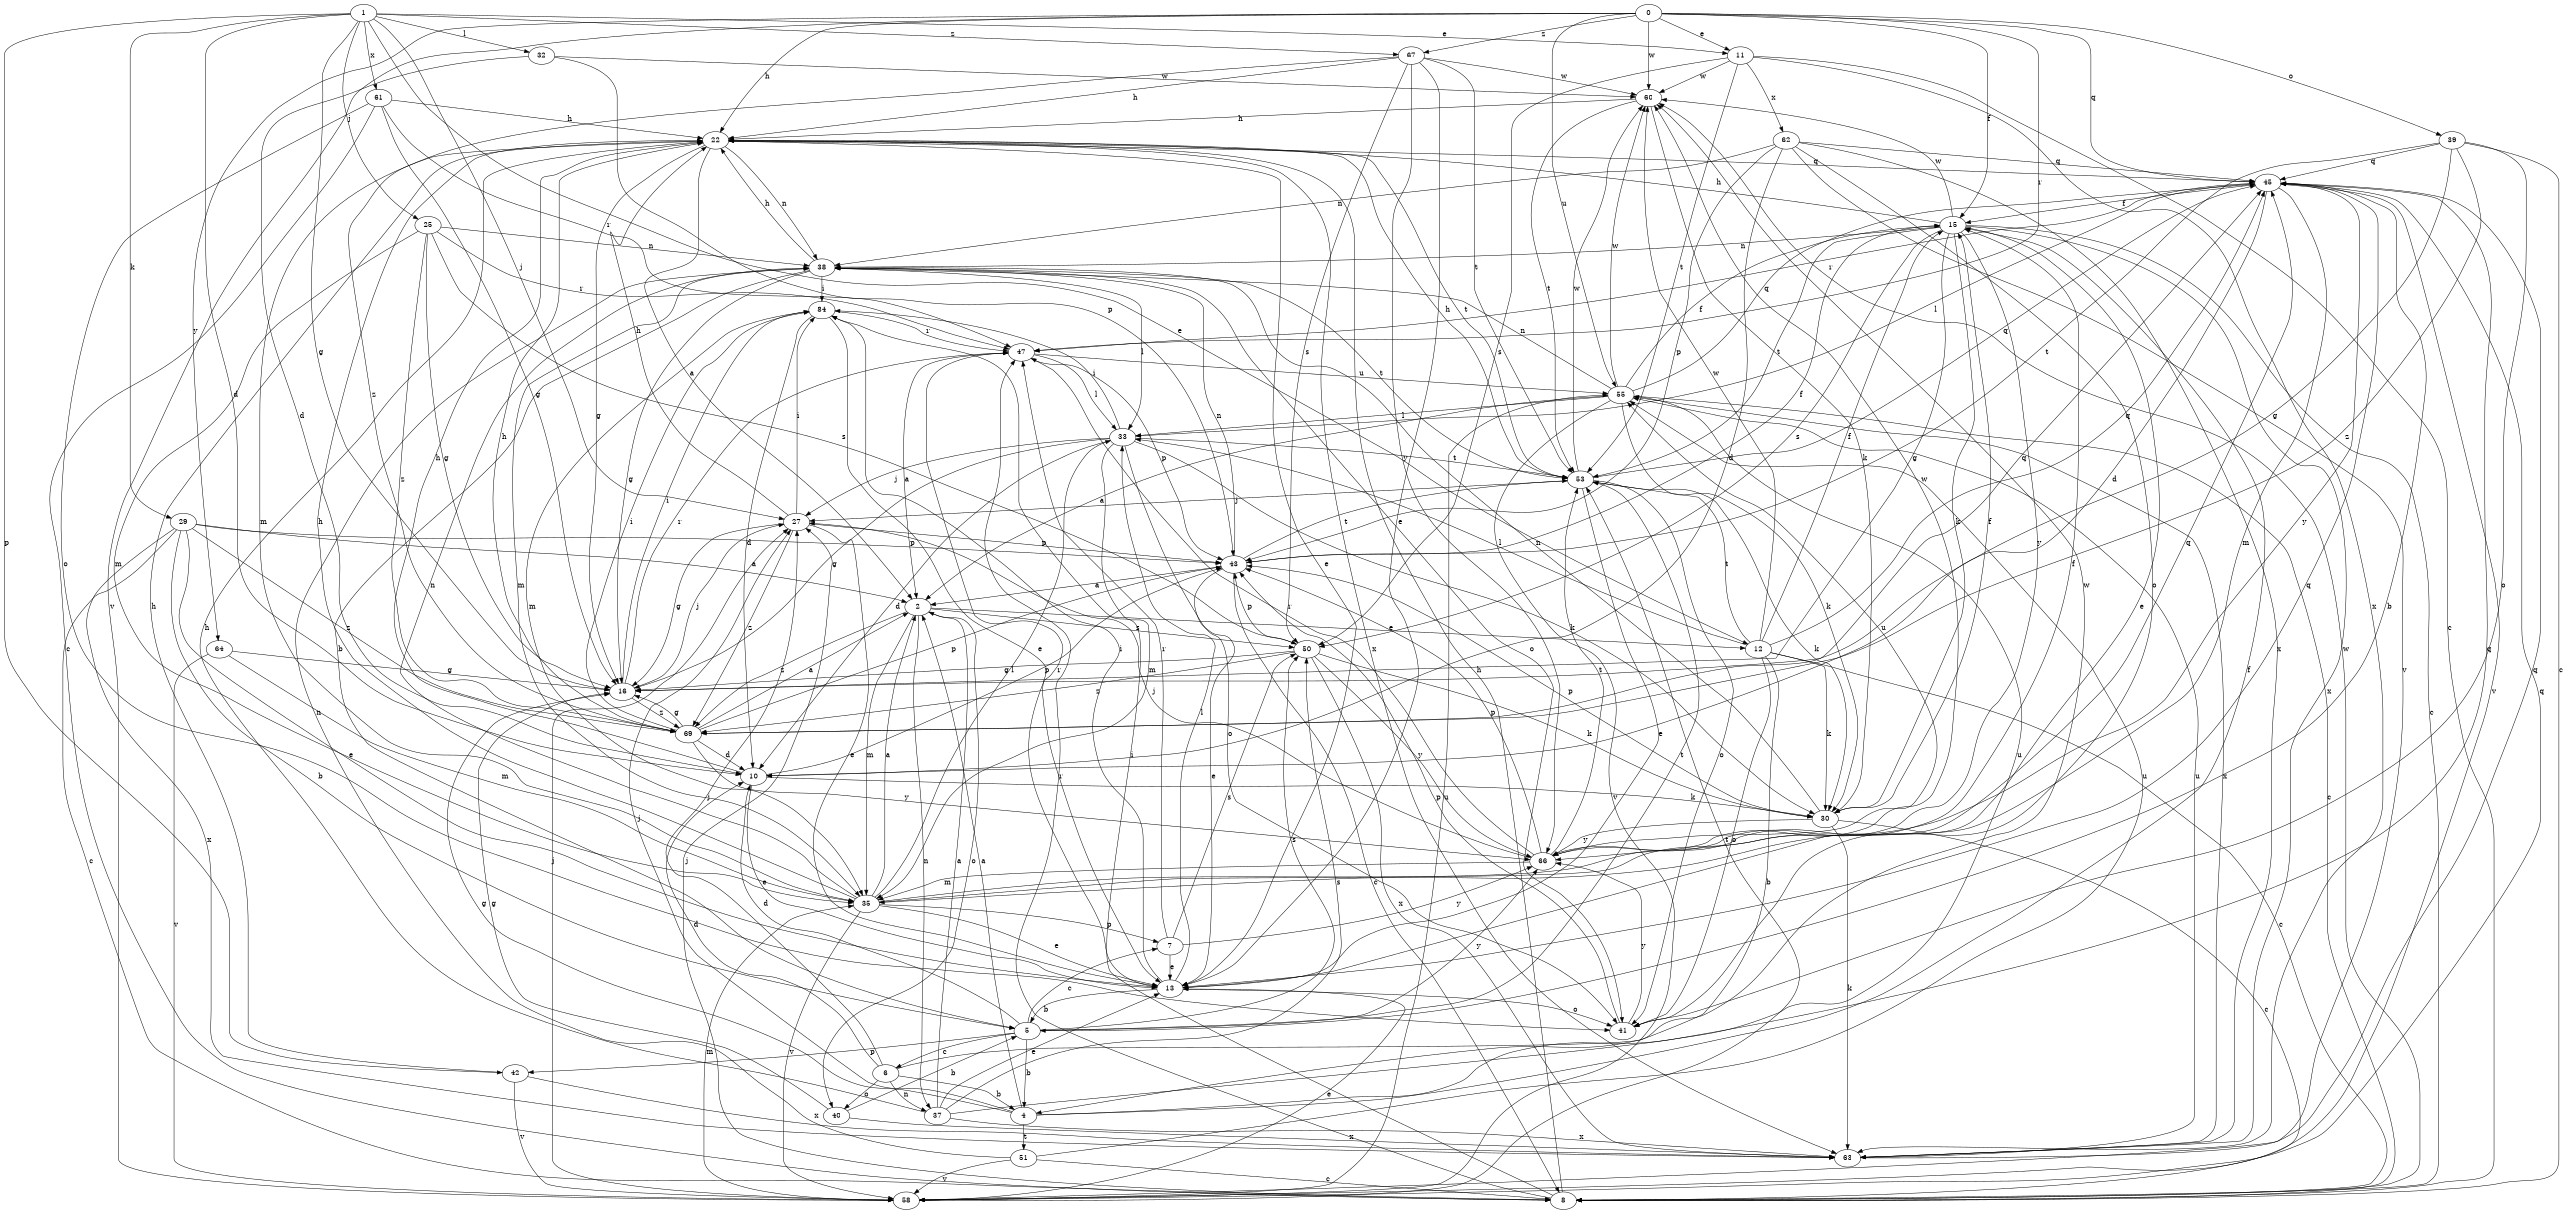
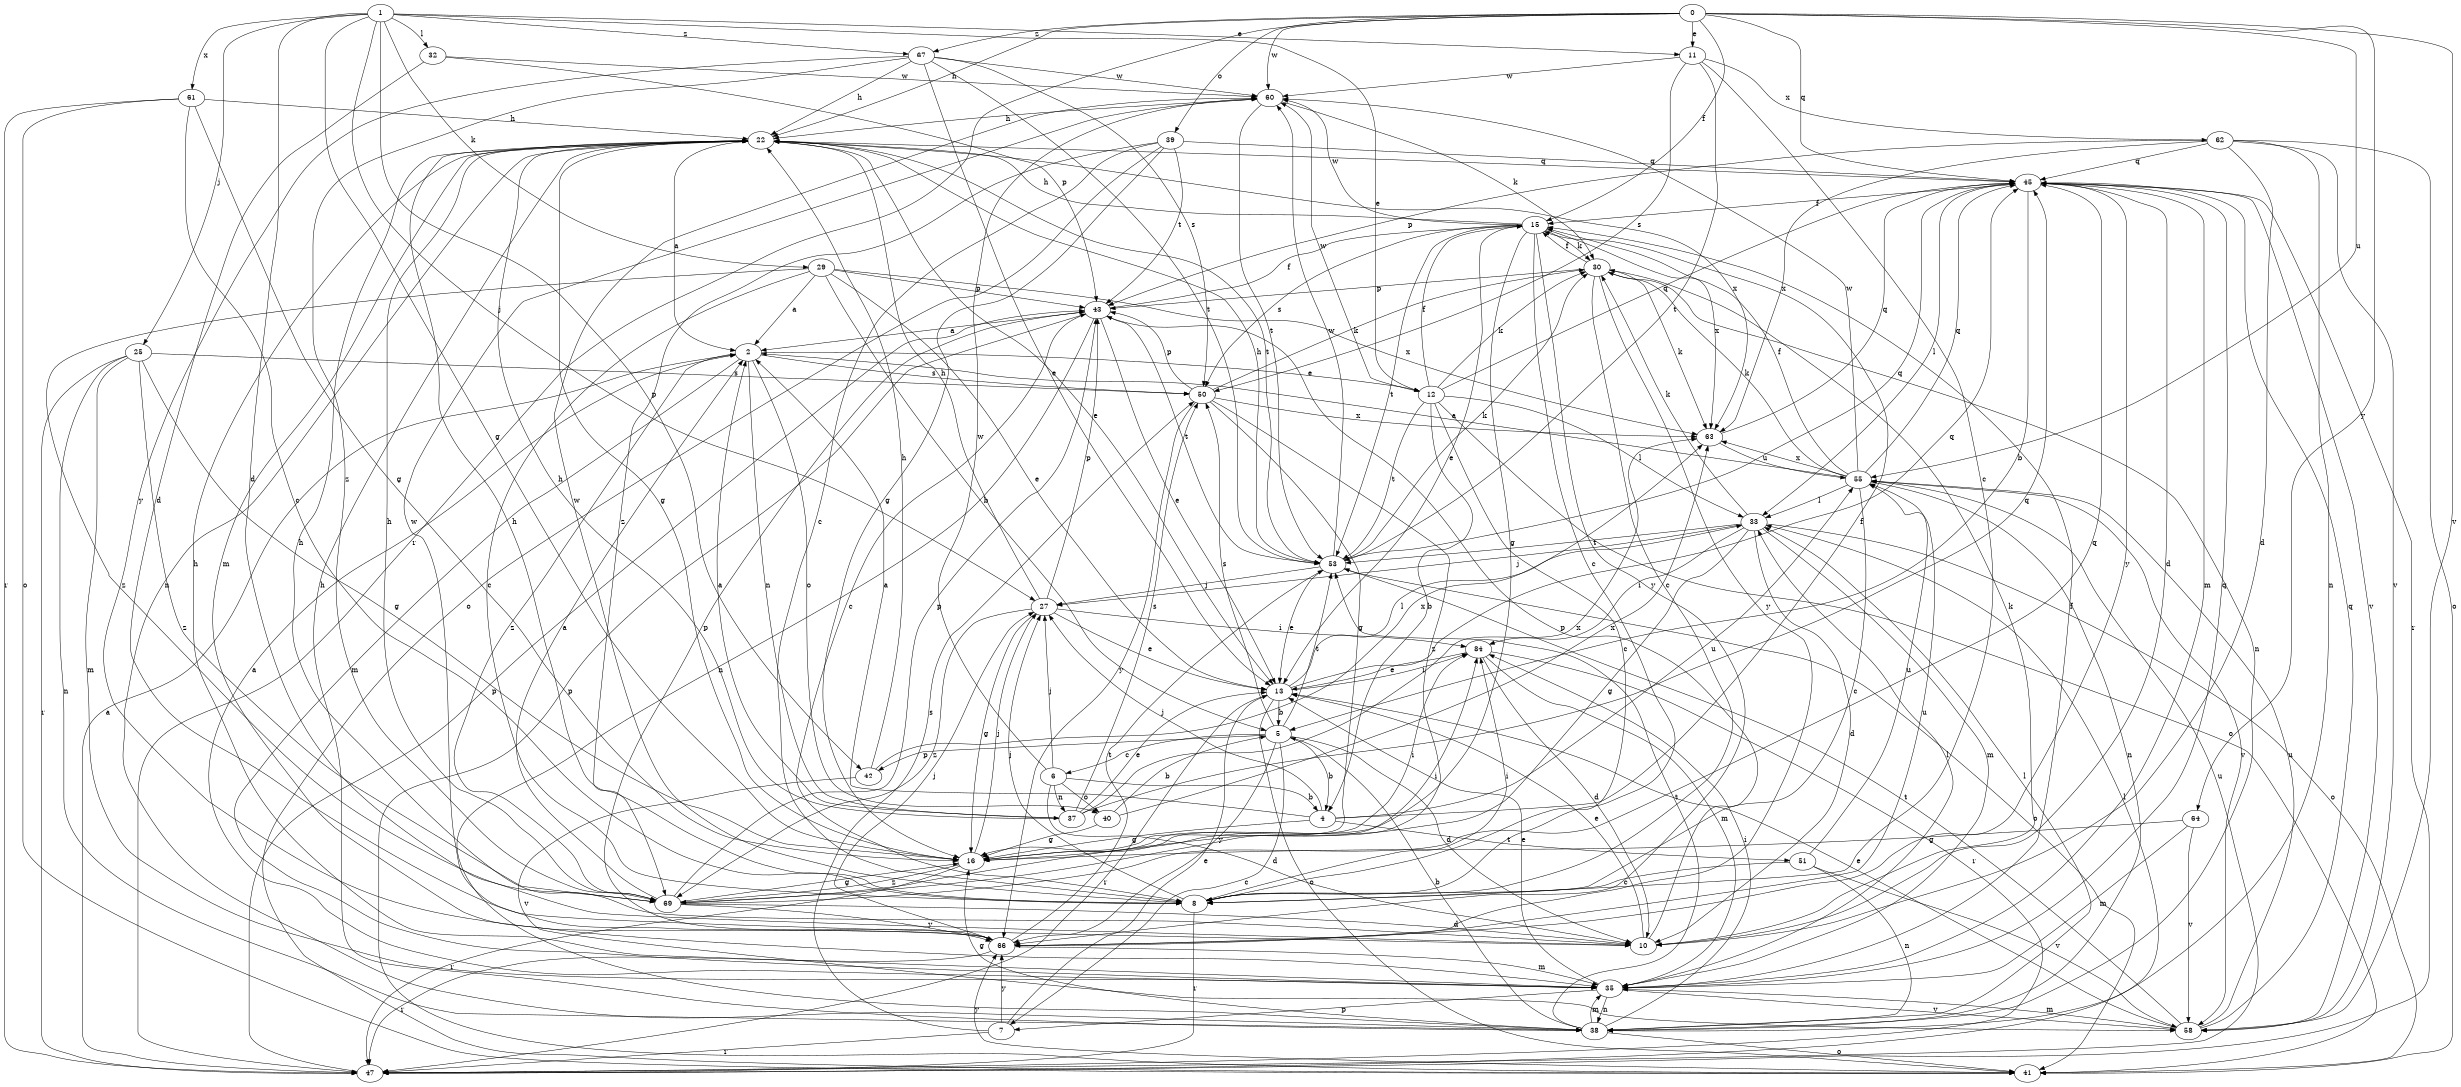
edge "15" -> "38": removed, label "n"
edge "11" -> "63": removed, label "x"
edge "58" -> "27": removed, label "j"
